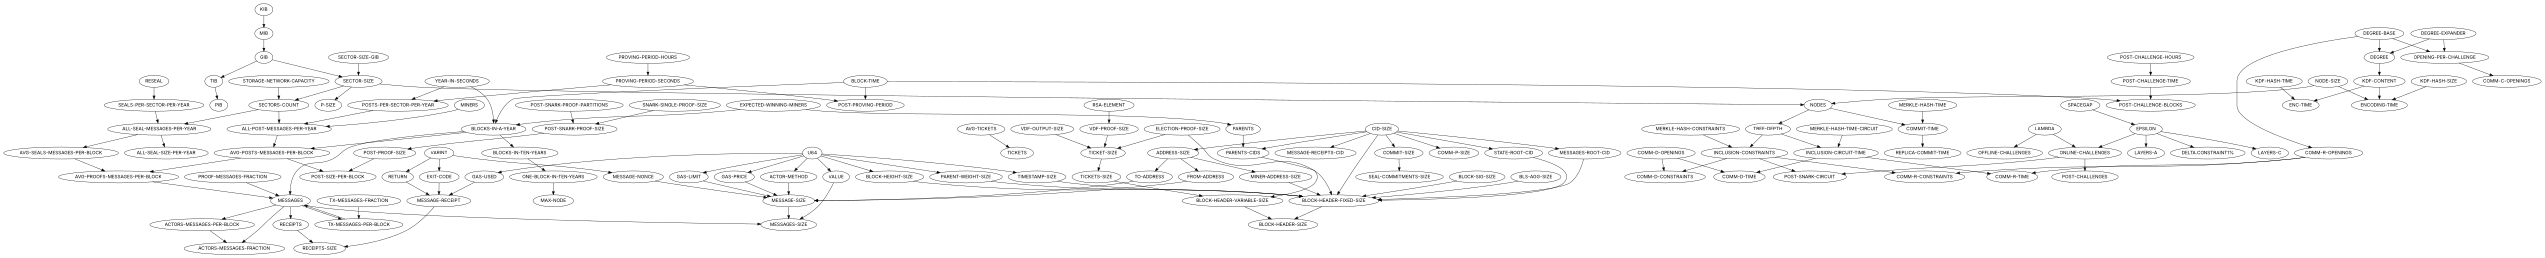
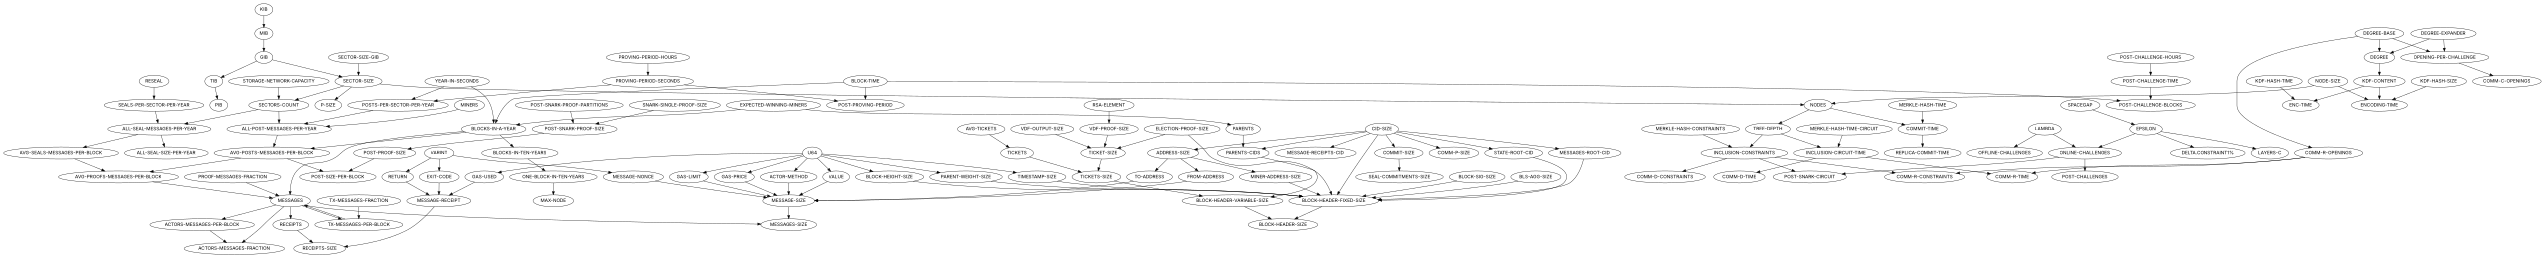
node "COMM-D-OPENINGS": removed
node "LAYERS-A": removed
edge "TICKETS" -> "TICKETS-SIZE": added
edge "VALUE" -> "MESSAGES-SIZE": now "VALUE" -> "MESSAGE-SIZE"
